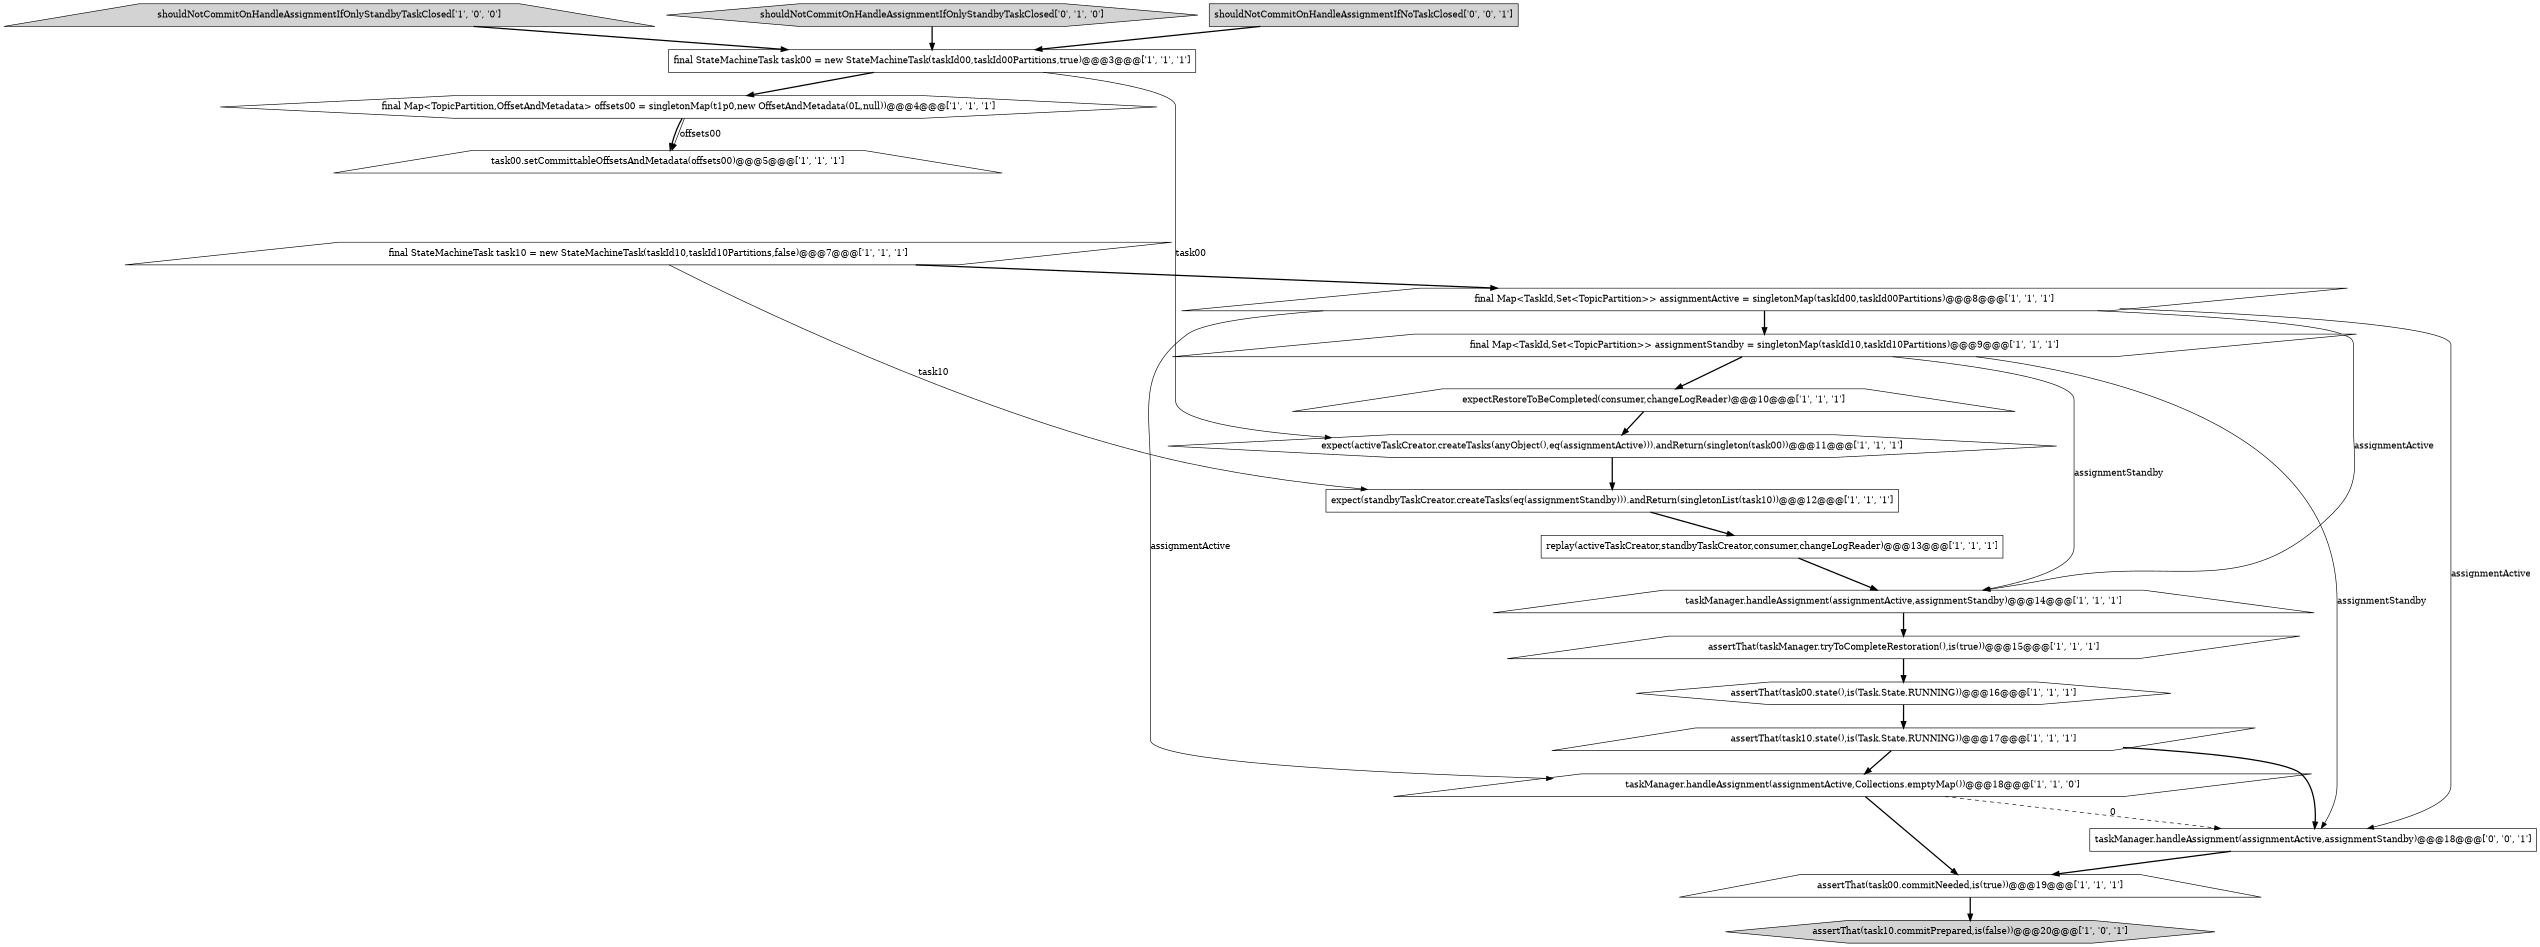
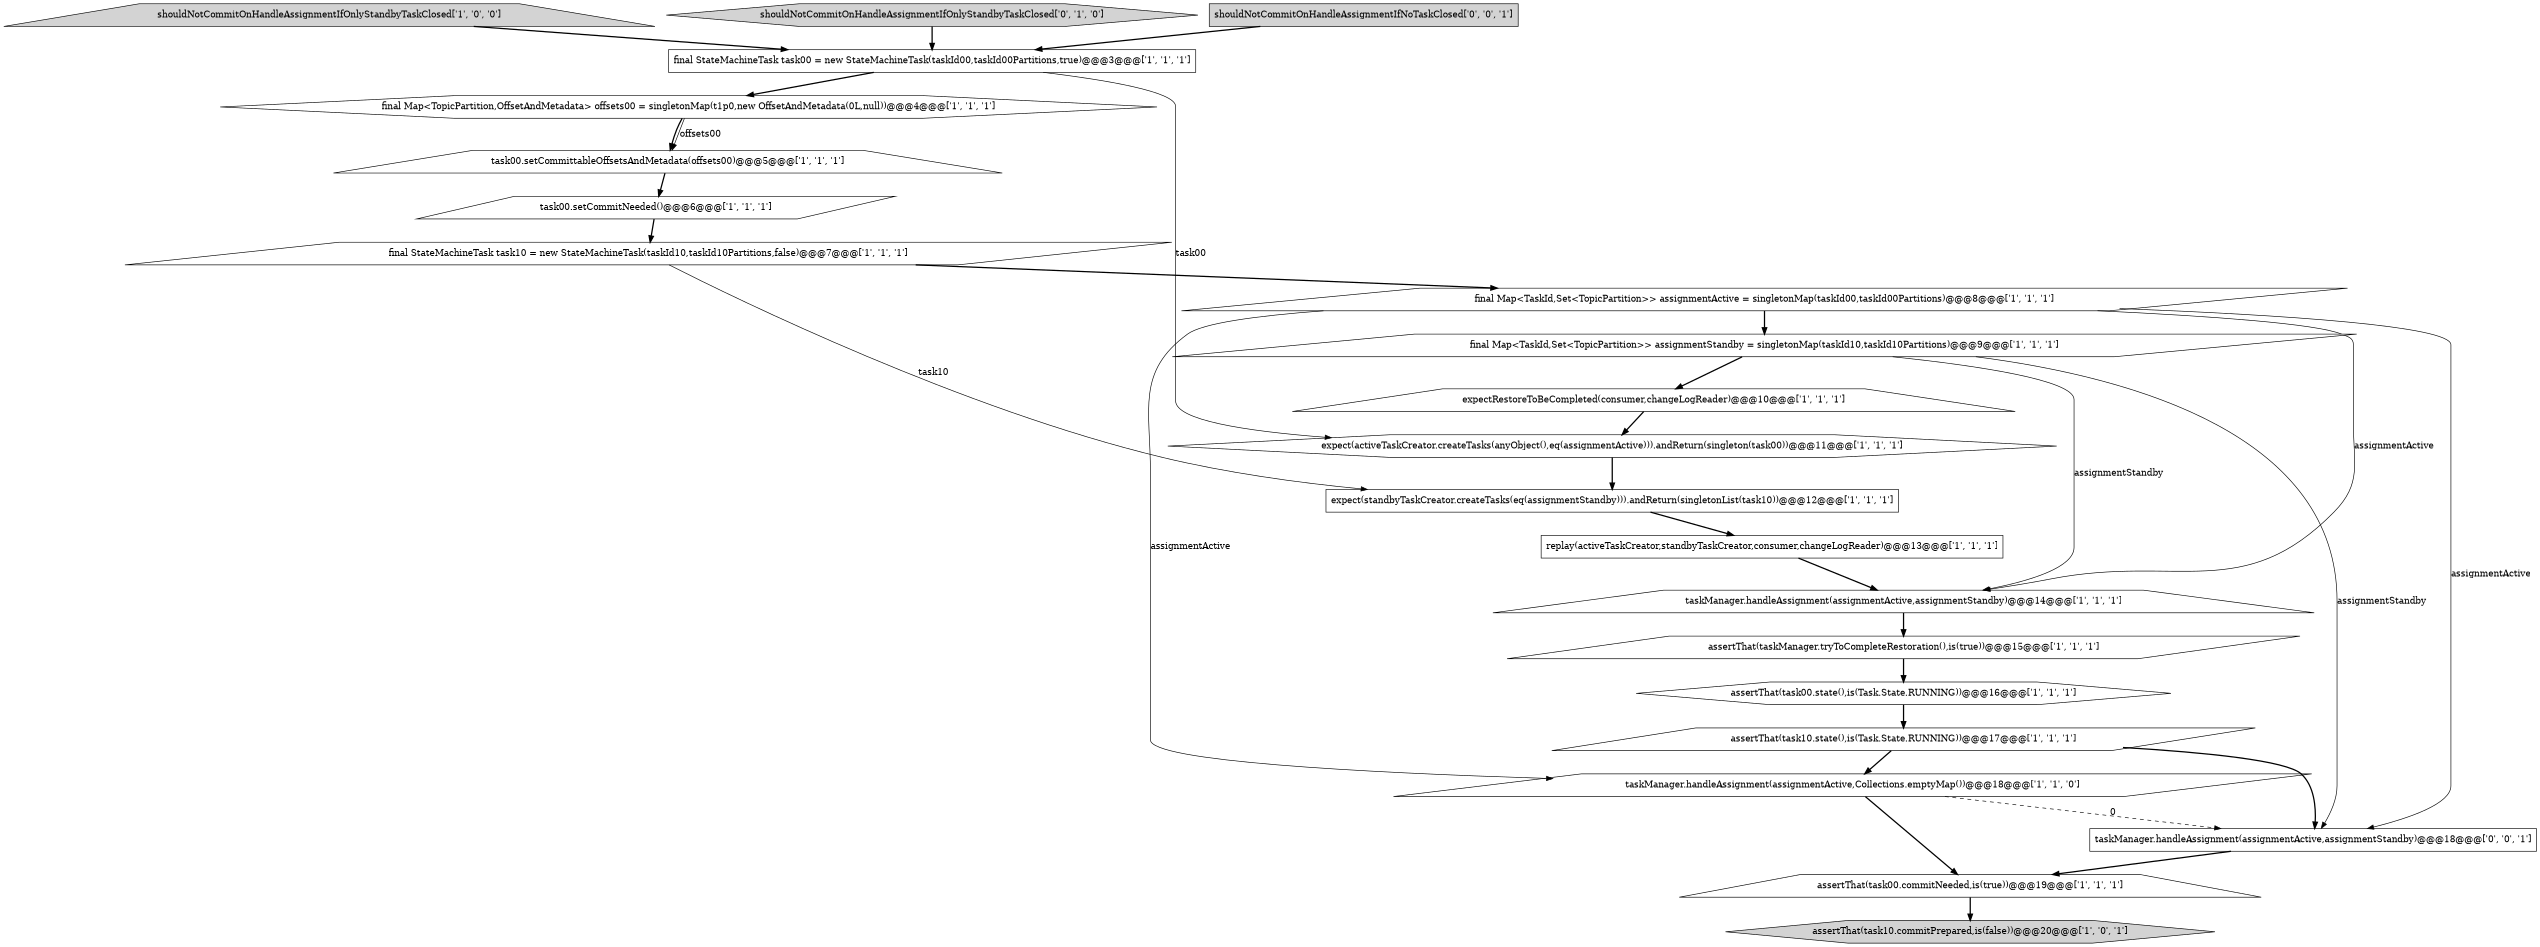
node "task00.setCommitNeeded()@@@6@@@['1', '1', '1']": added
